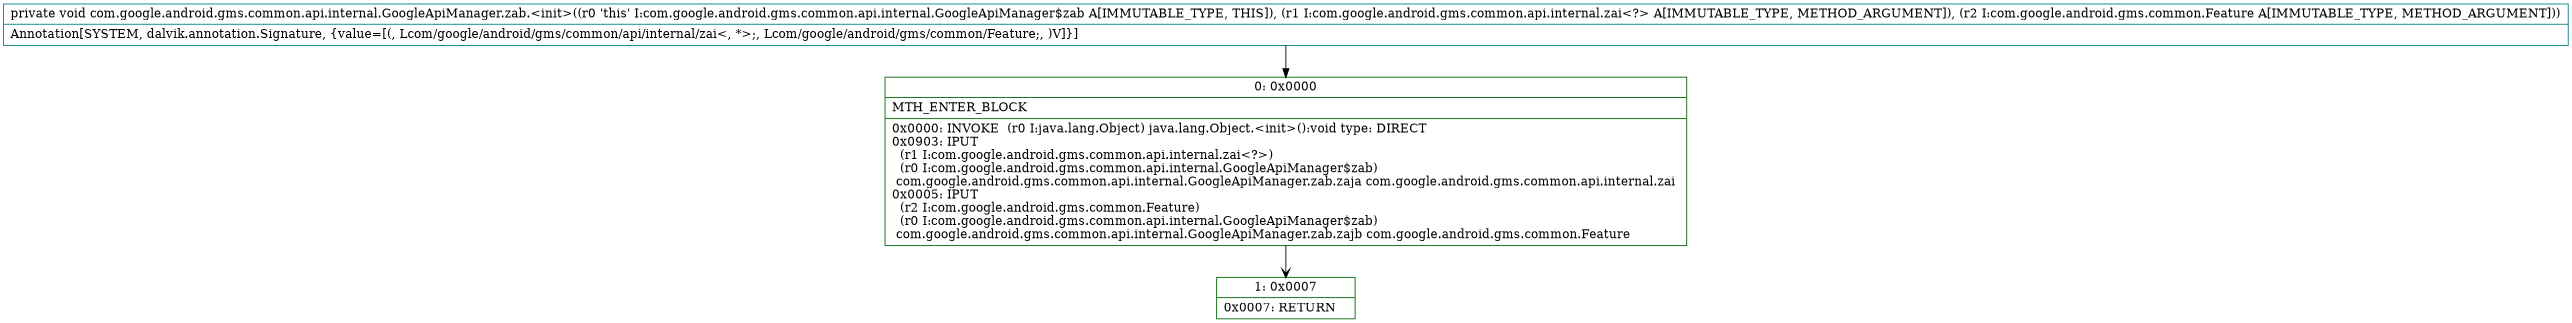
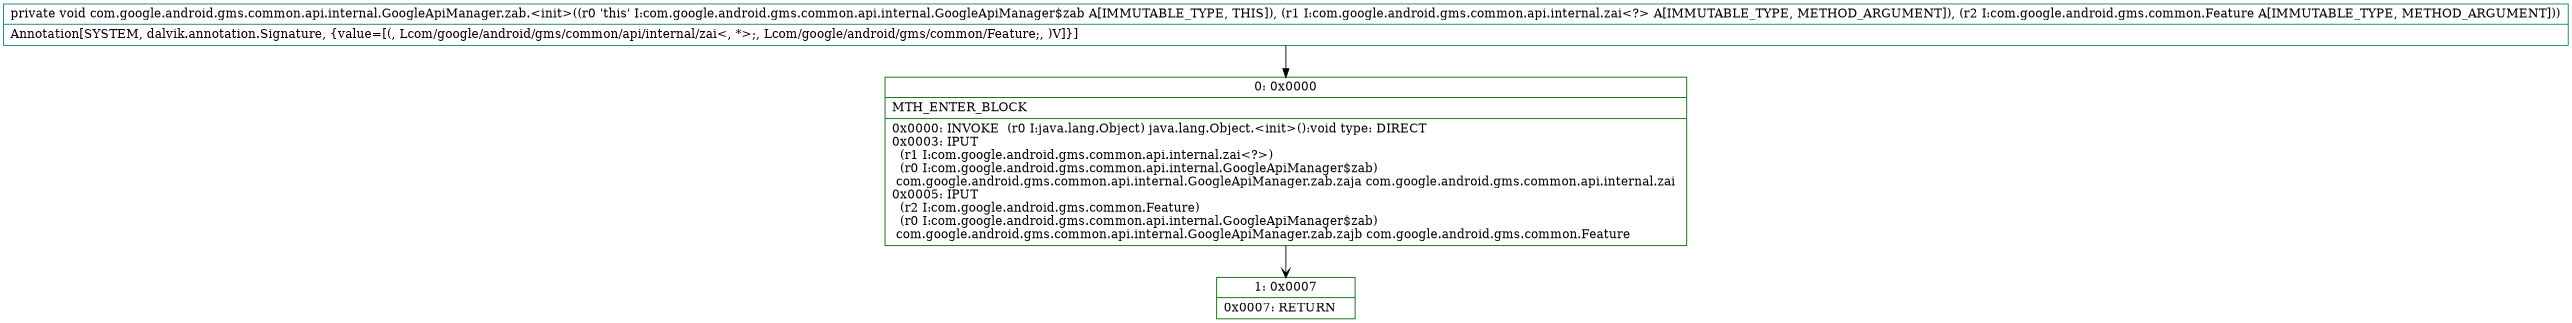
node "0: 0x0000": text "0x0903: IPUT" -> "0x0003: IPUT"
